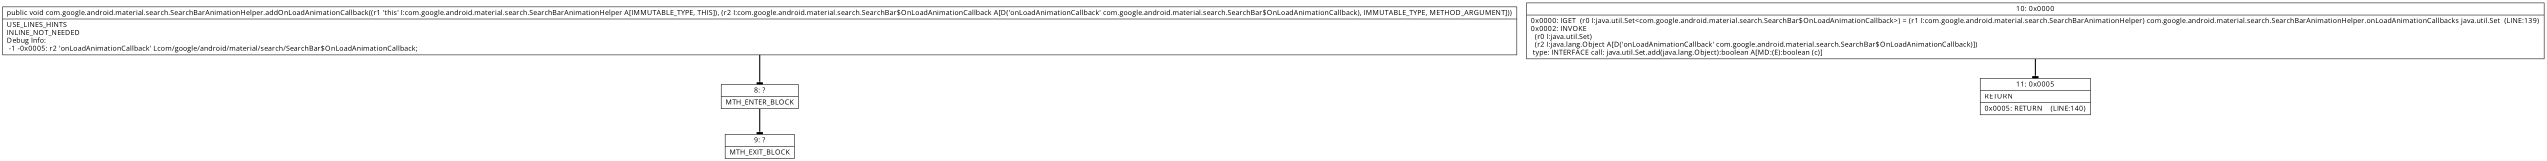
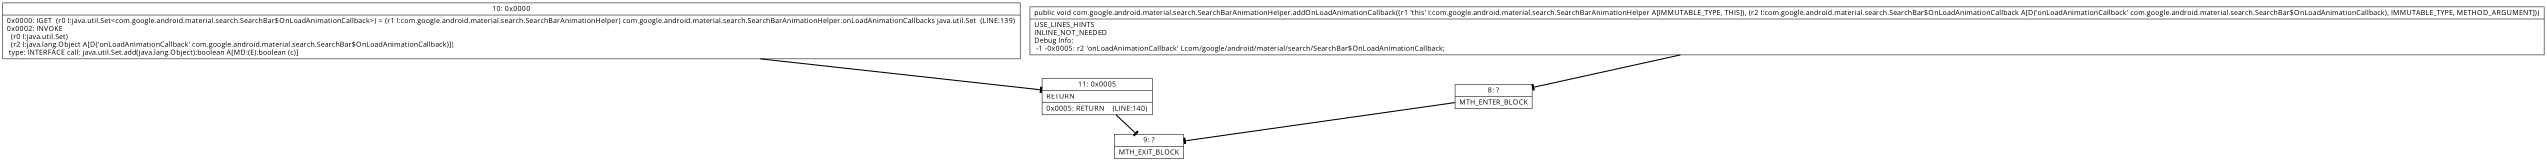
edge "11: 0x0005" -> "9: ?": added
